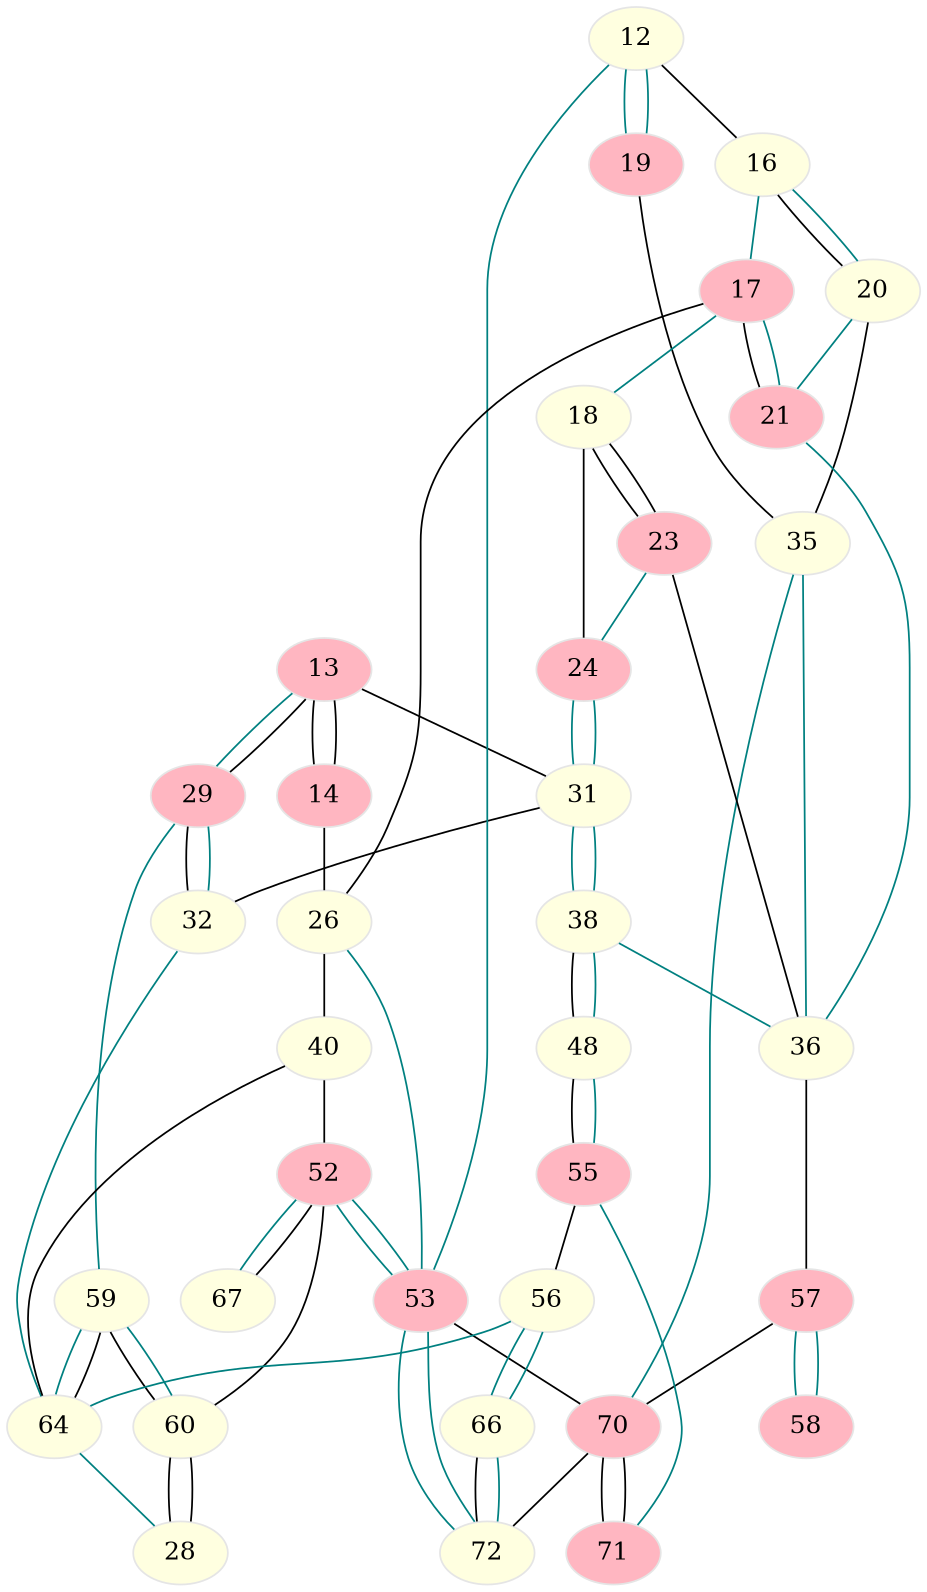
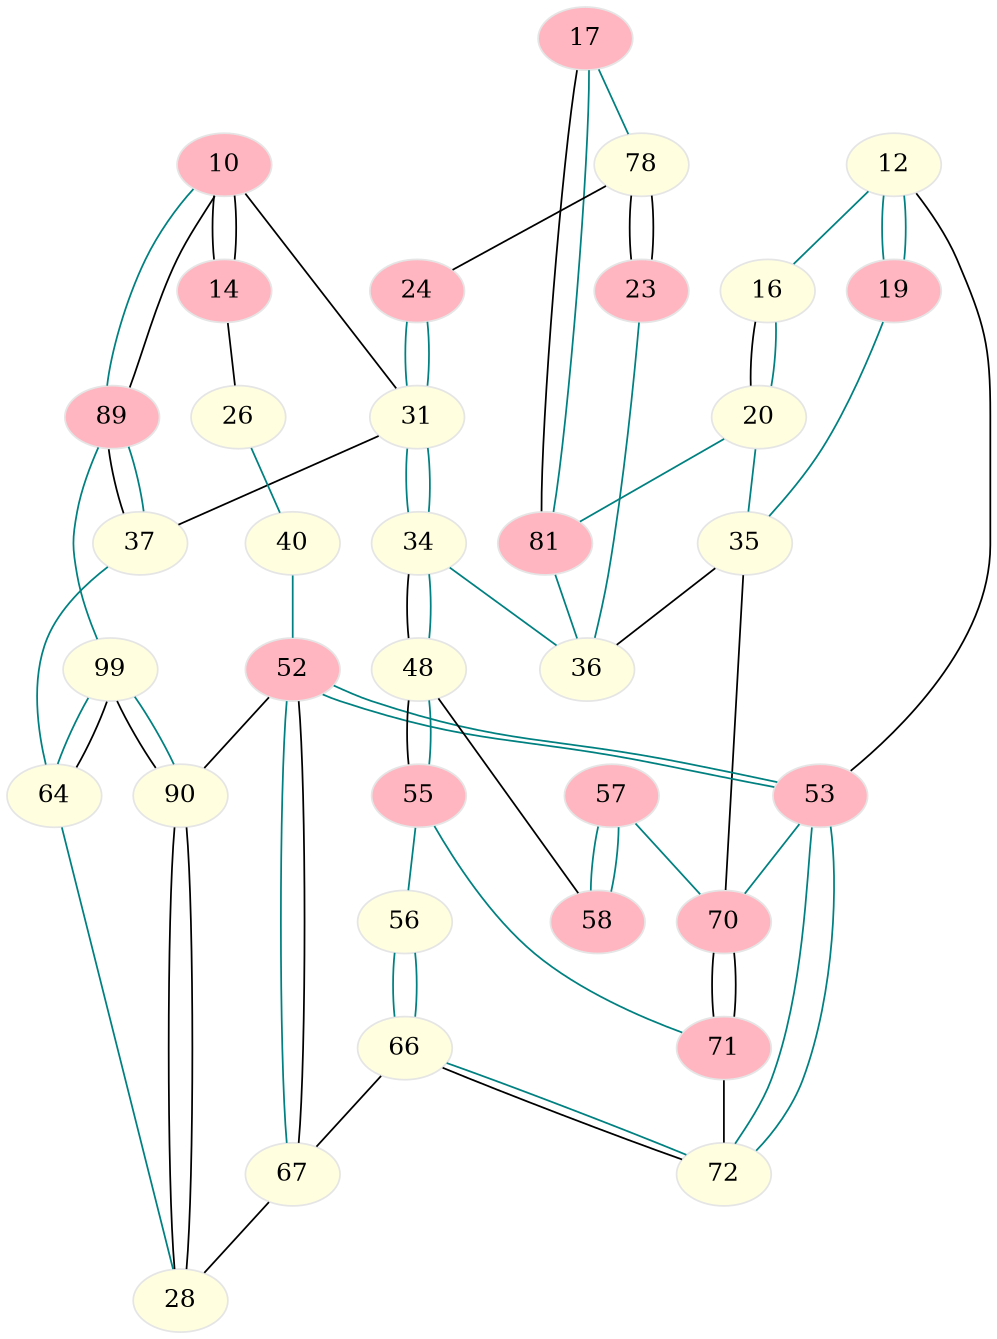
edge "12" -- "16": color black -> teal
edge "16" -- "17": removed
edge "19" -- "35": color black -> teal
node "18": label "18" -> "78"
node "21": label "21" -> "81"
edge "20" -- "35": color black -> teal
edge "17" -- "26": removed
edge "23" -- "24": removed
edge "12" -- "53": color teal -> black
node "13": label "13" -> "10"
edge "23" -- "36": color black -> teal
node "29": label "29" -> "89"
edge "48" -- "58": added
edge "35" -- "36": color teal -> black
node "32": label "32" -> "37"
node "38": label "38" -> "34"
edge "35" -- "70": color teal -> black
edge "26" -- "40": color black -> teal
edge "26" -- "53": removed
edge "40" -- "52": color black -> teal
edge "66" -- "67": added
edge "36" -- "57": removed
edge "40" -- "64": removed
edge "67" -- "28": added
edge "55" -- "56": color black -> teal
node "59": label "59" -> "99"
edge "53" -- "70": color black -> teal
edge "56" -- "64": removed
edge "57" -- "70": color black -> teal
node "60": label "60" -> "90"
edge "70" -- "72": now "71" -- "72"
